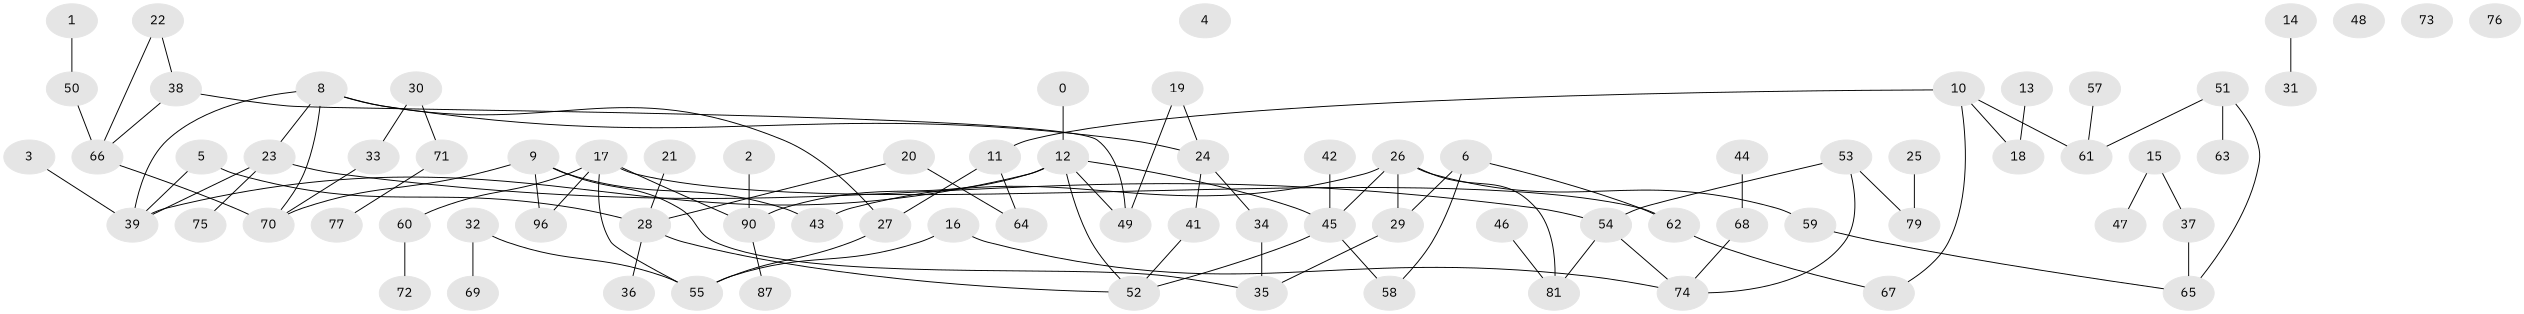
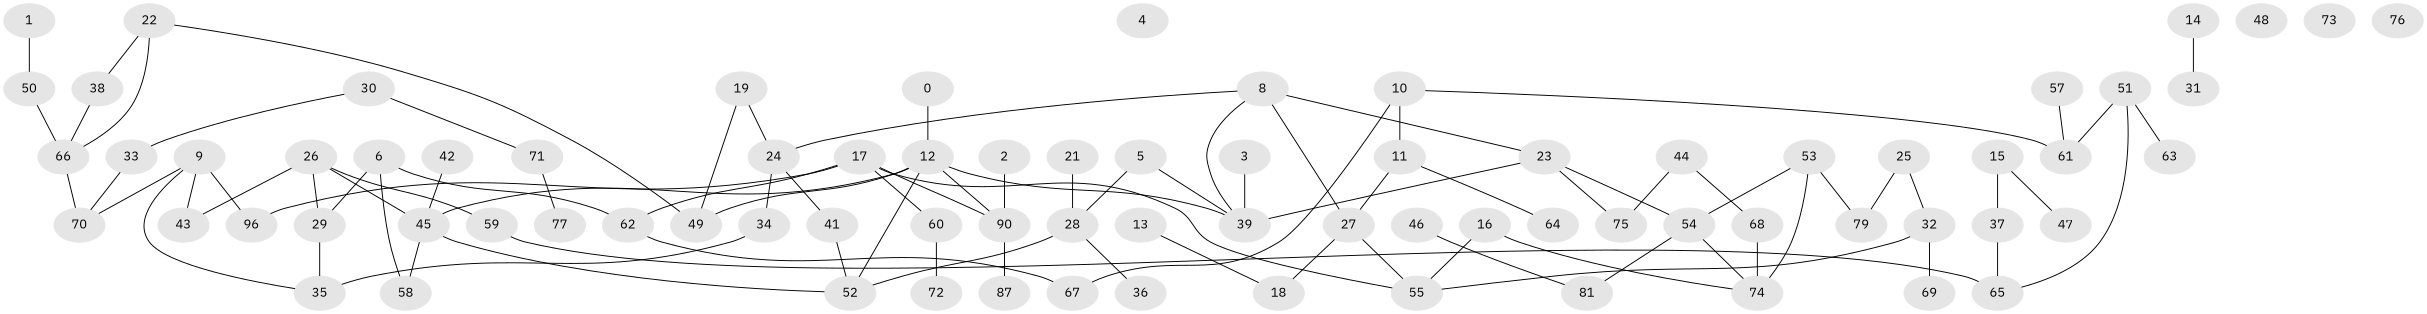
edge "38" -- "49": now "22" -- "49"
edge "10" -- "18": now "27" -- "18"
node "20": removed
edge "8" -- "70": removed
edge "44" -- "75": added
edge "25" -- "32": added
edge "26" -- "81": removed
